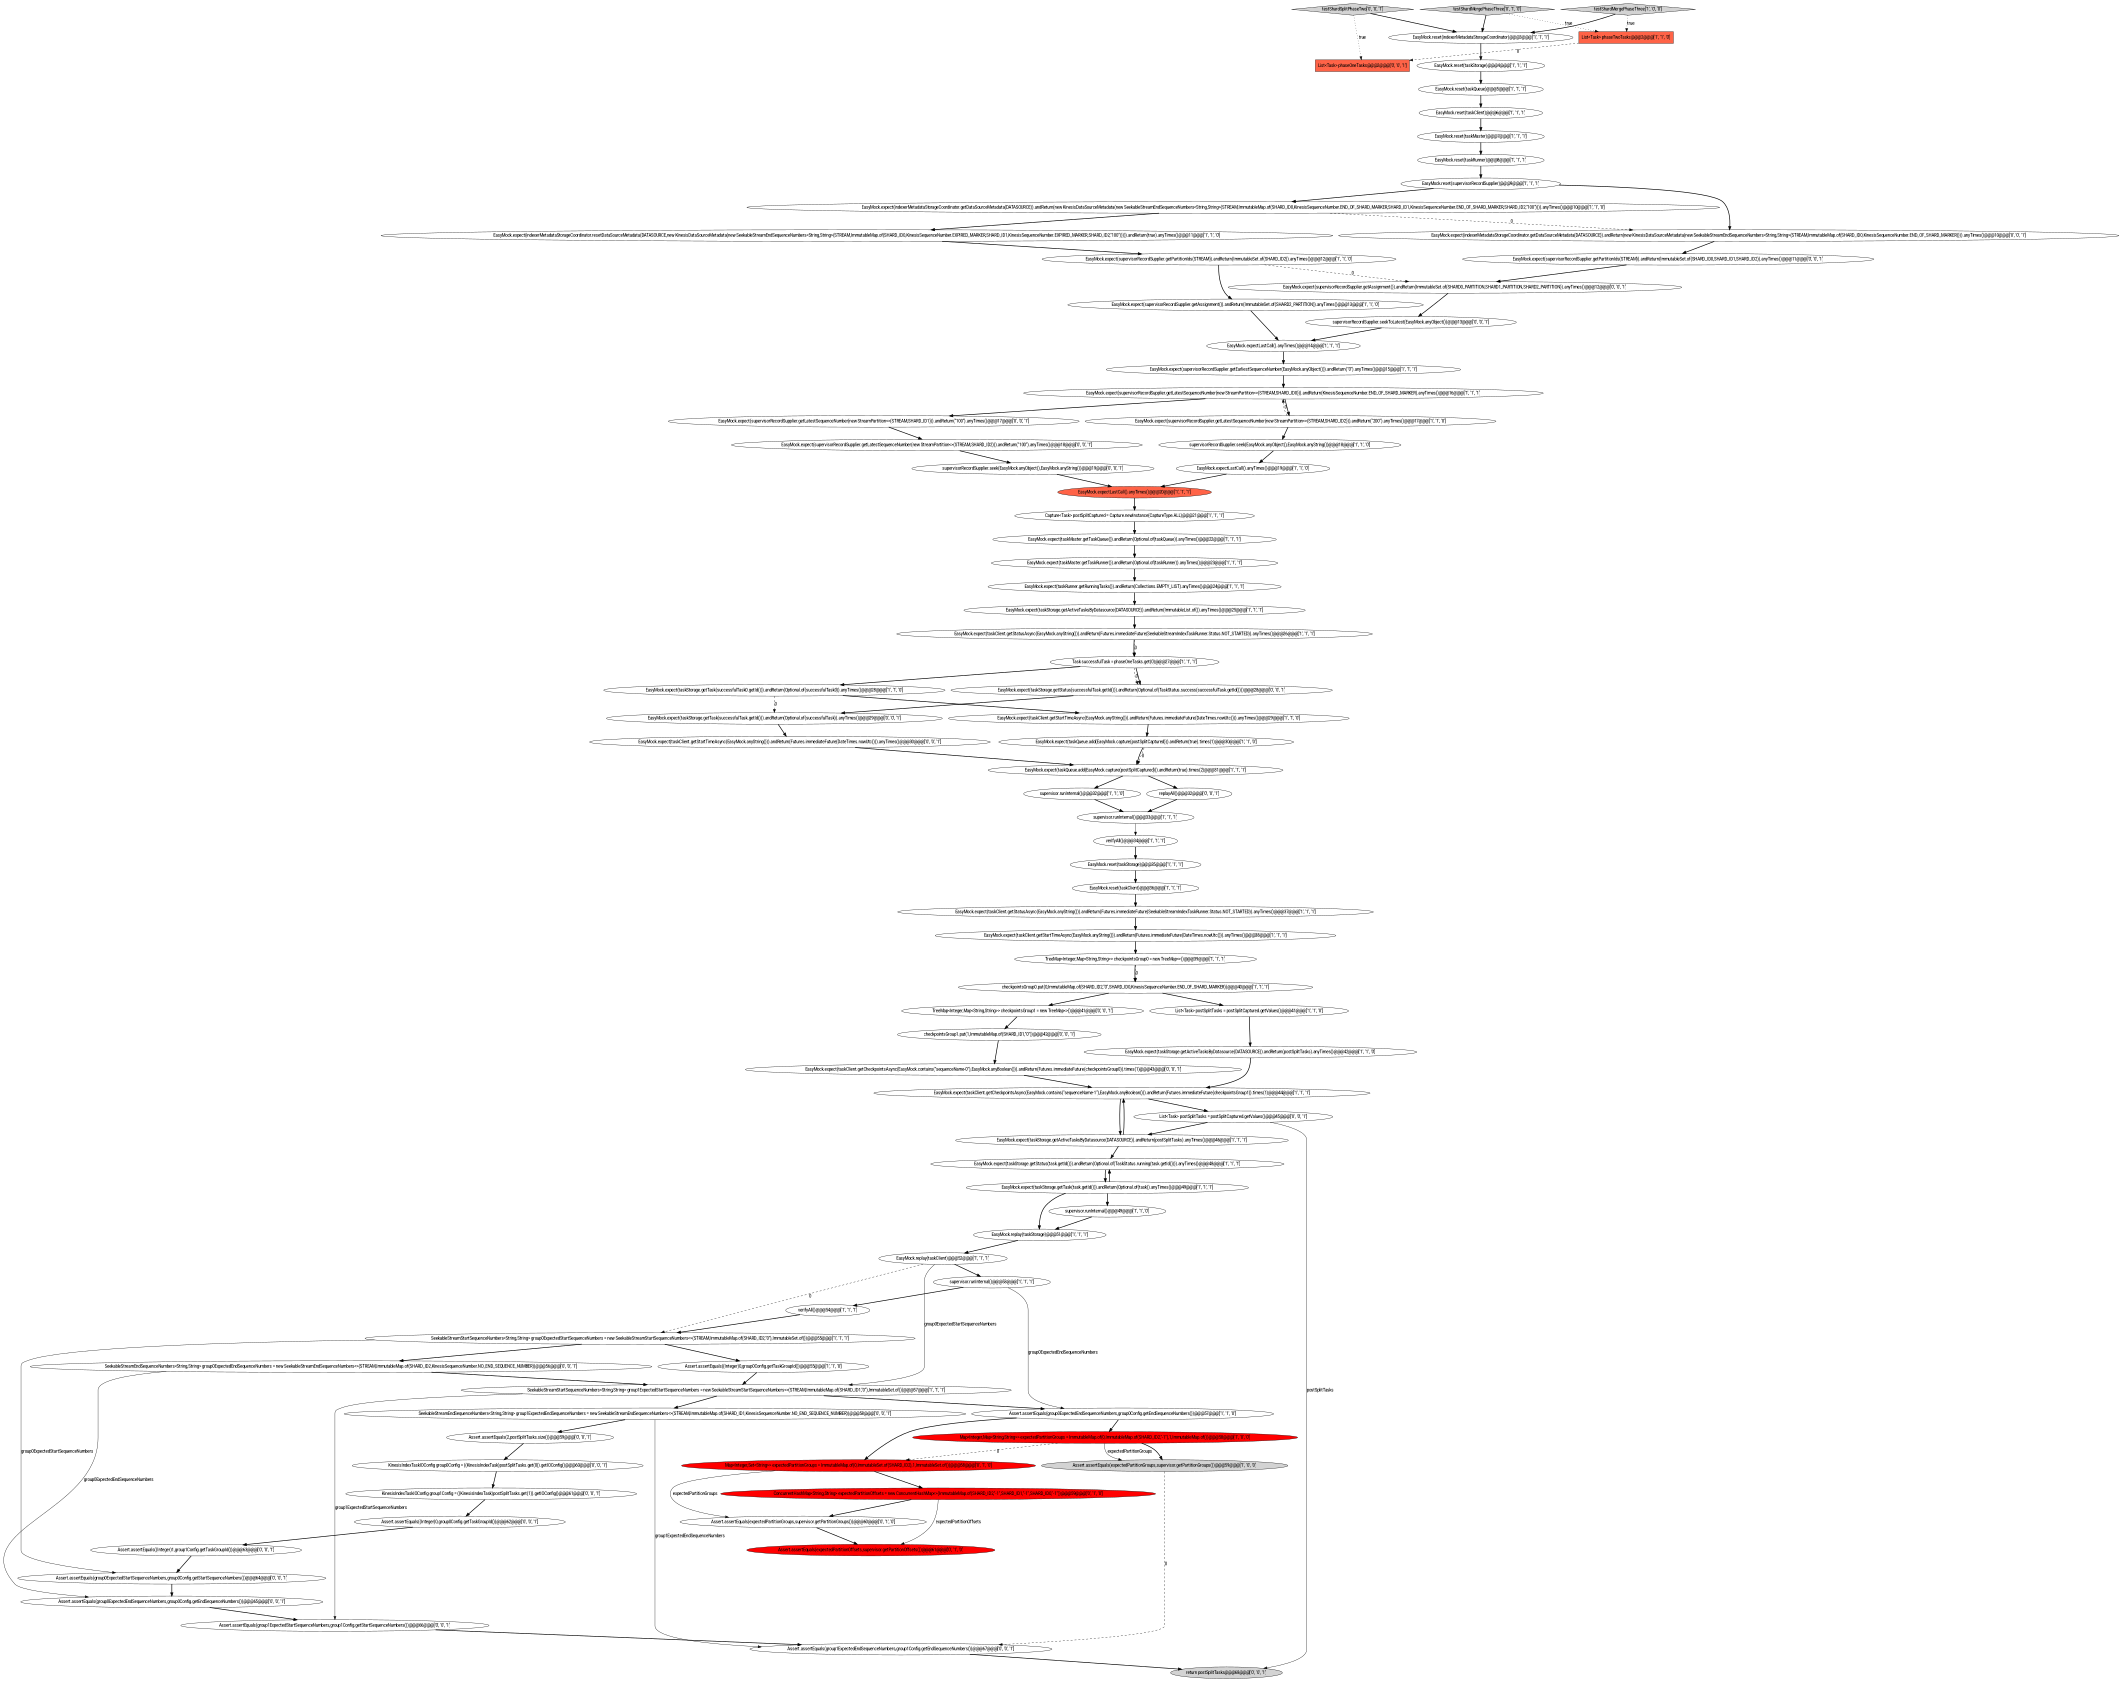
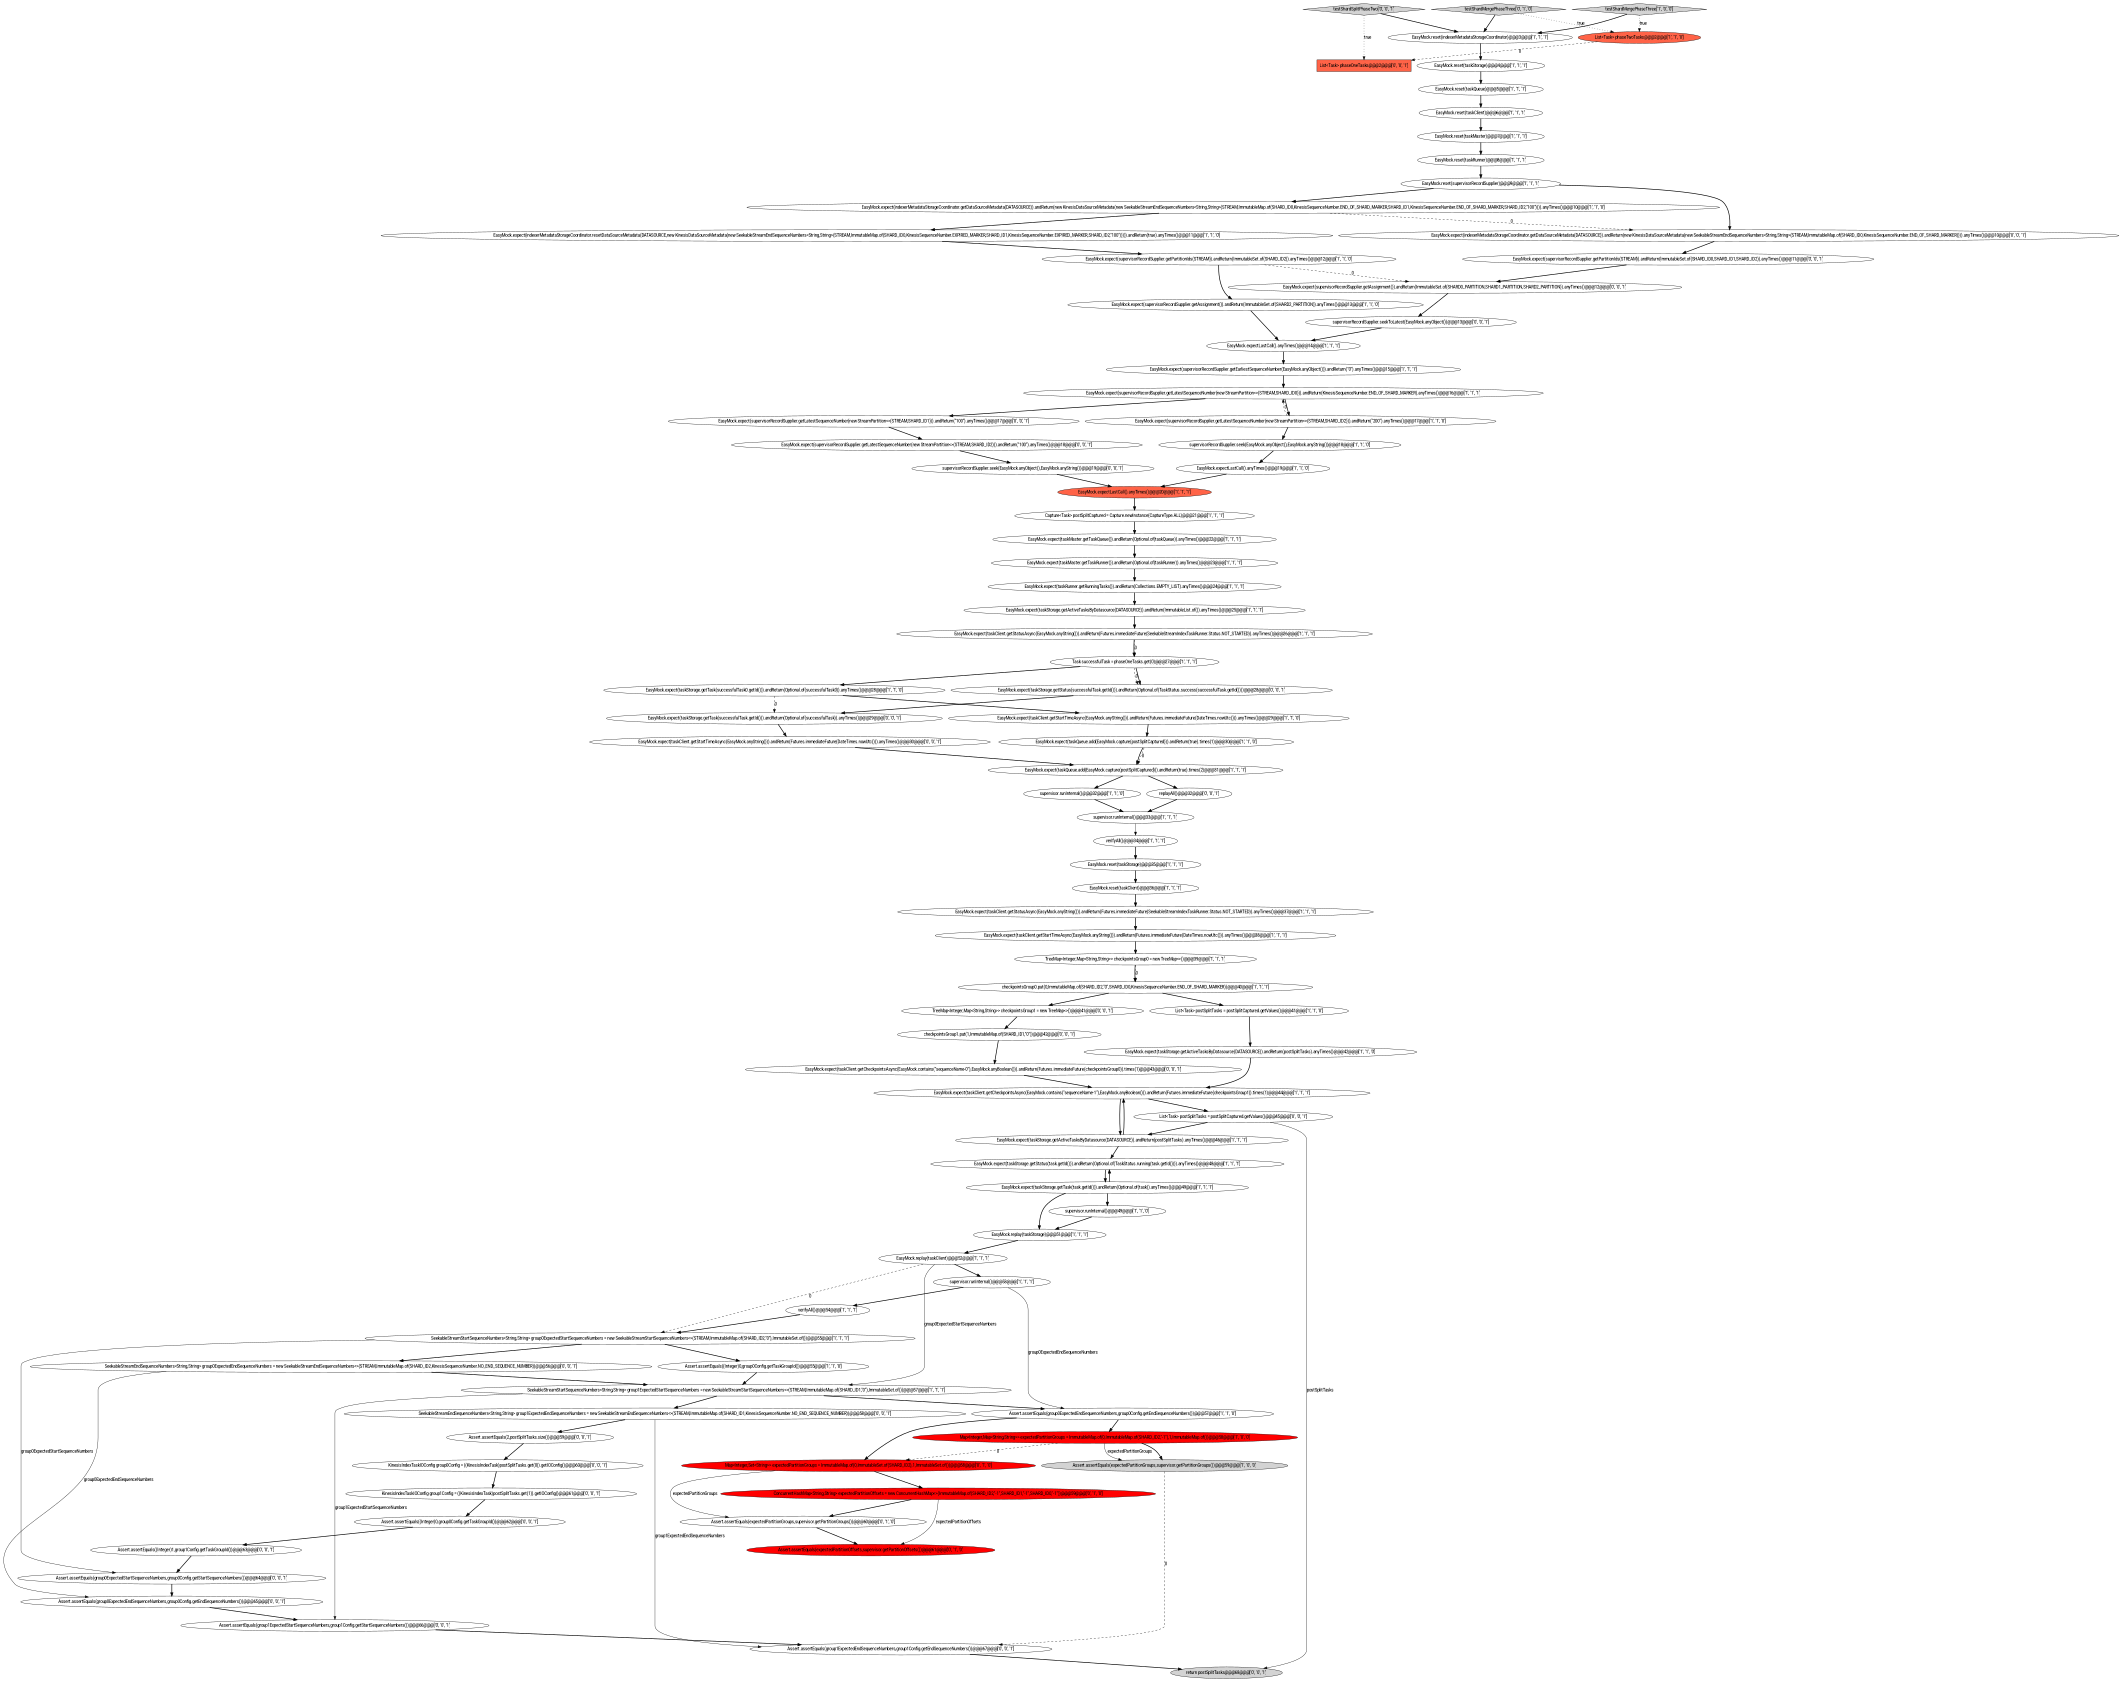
node "List<Task> phaseTwoTasks@@@2@@@['1', '1', '0']": shape box -> ellipse
